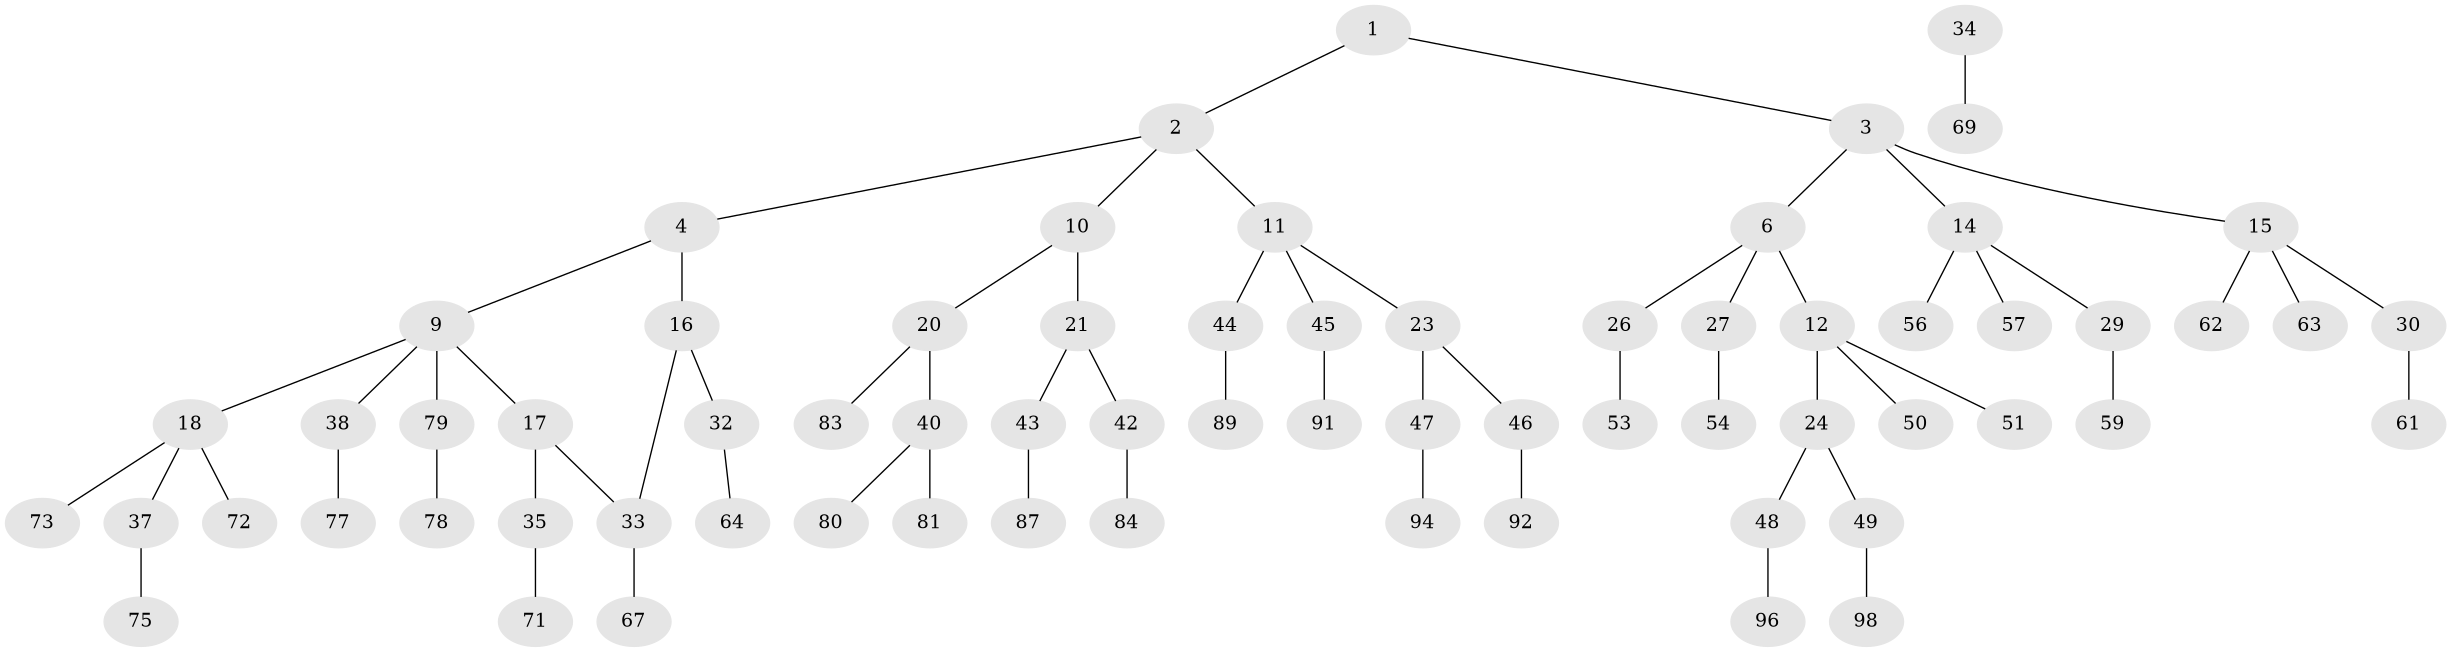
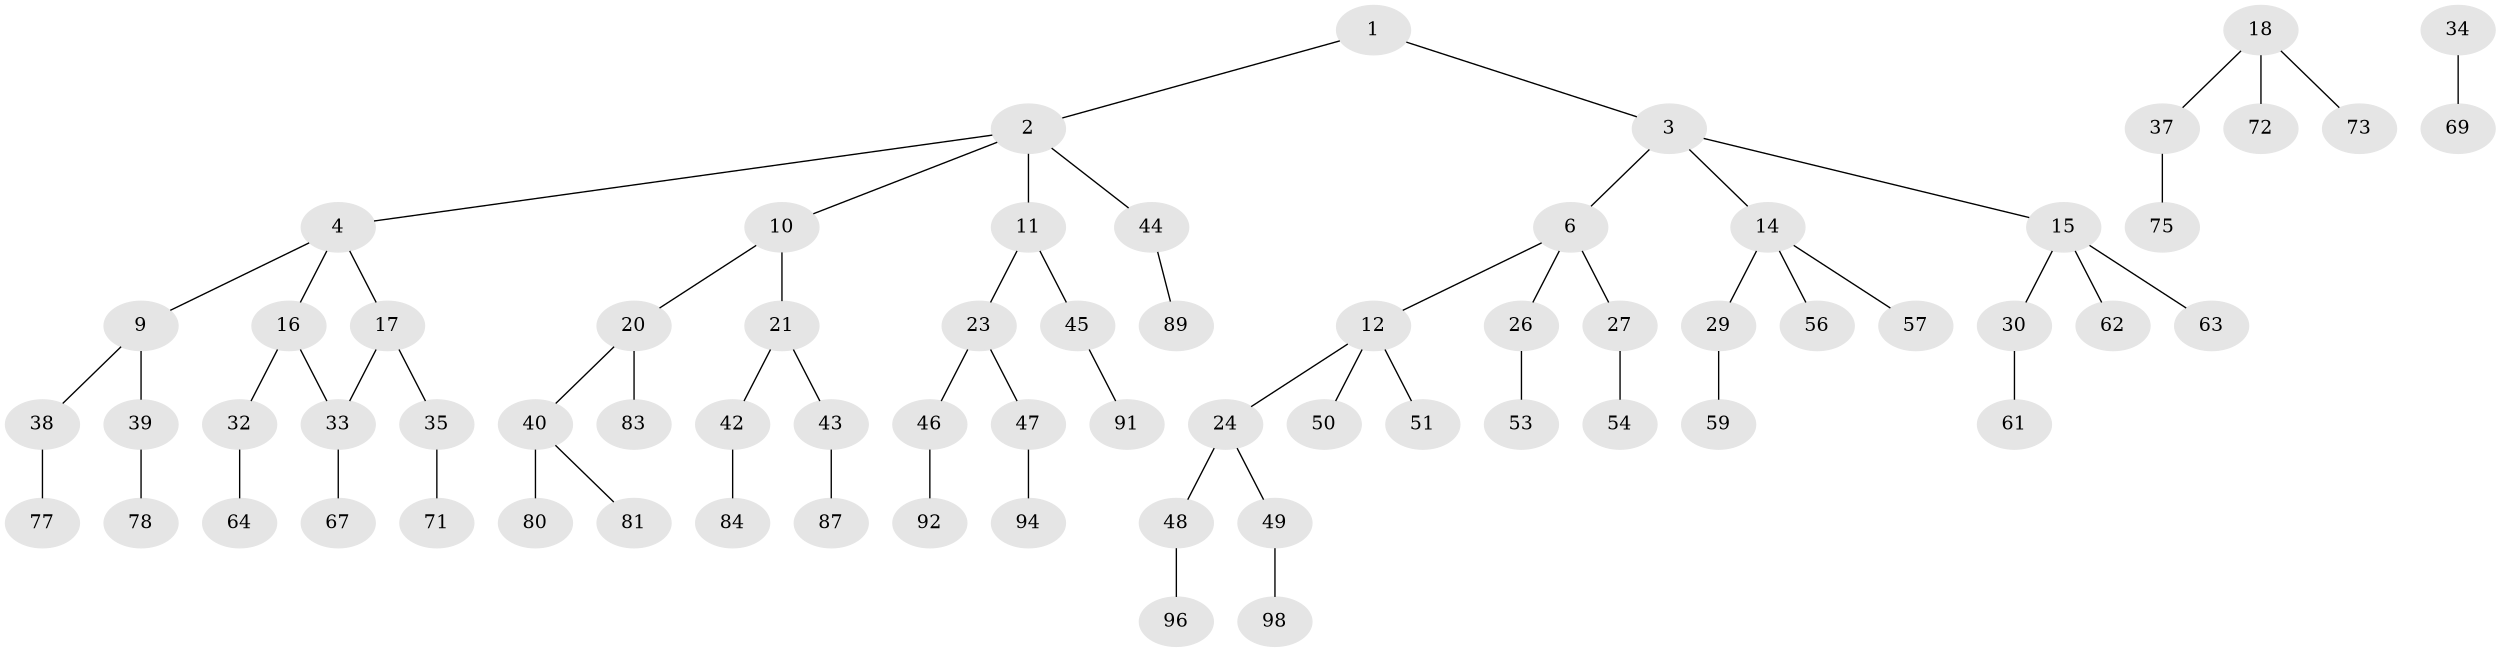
edge "11" -- "44": now "2" -- "44"
edge "9" -- "18": removed
edge "9" -- "17": now "4" -- "17"
node "79": label "79" -> "39"
